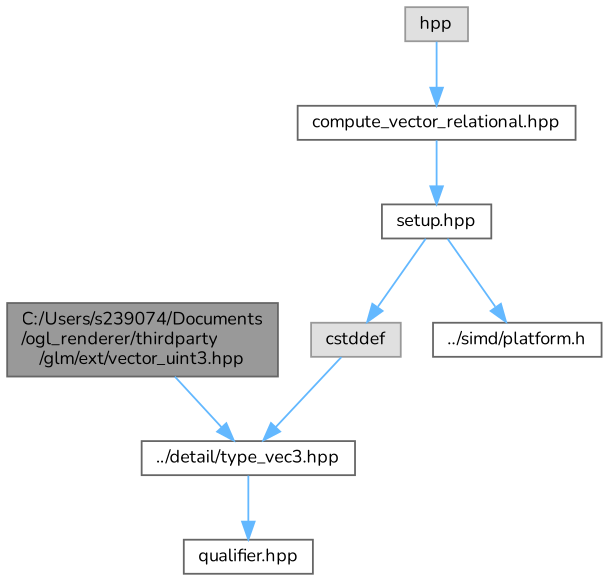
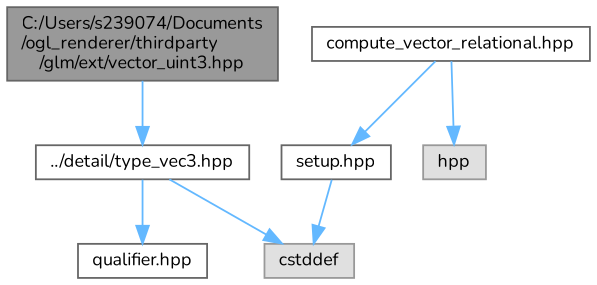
edge "hpp" -> "compute_vector_relational.hpp": reversed
node "../simd/platform.h": removed
edge "cstddef" -> "../detail/type_vec3.hpp": reversed
